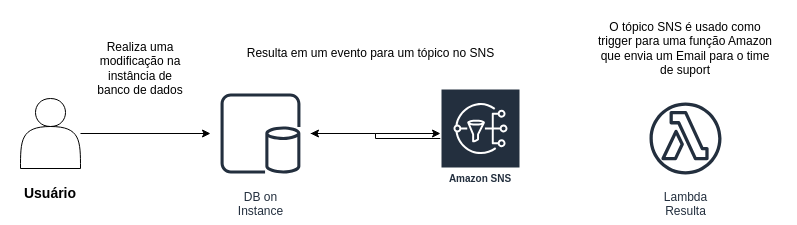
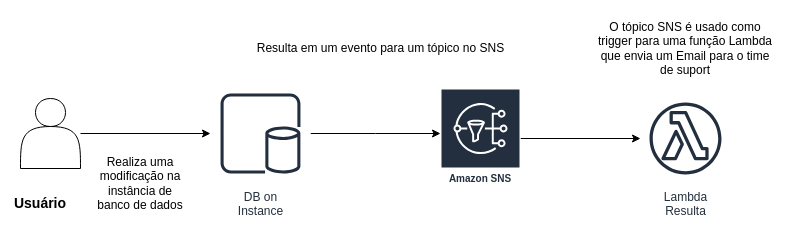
node "O tópico SNS é usado como trigger para uma função Amazon que envia um Email para o time de suport": label "O tópico SNS é usado como trigger para uma função Amazon que envia um Email para o time de suport" -> "O tópico SNS é usado como trigger para uma função Lambda que envia um Email para o time de suport"
node "Resulta em um evento para um tópico no SNS": moved (371, 54) -> (381, 49)
node "Realiza uma modificação na instância de banco de dados": moved (141, 69) -> (141, 184)
edge "Amazon SNS" -> "DB on Instance": now "Amazon SNS" -> "Lambda Resulta"
node "Usuário": moved (51, 194) -> (41, 204)
